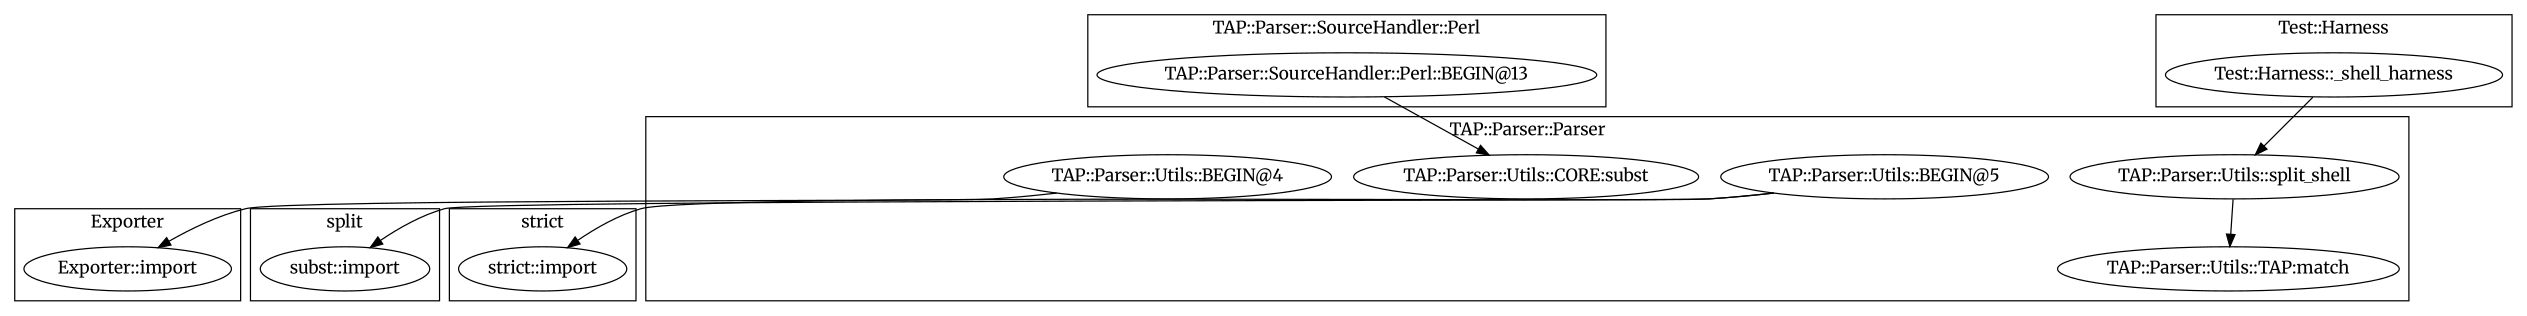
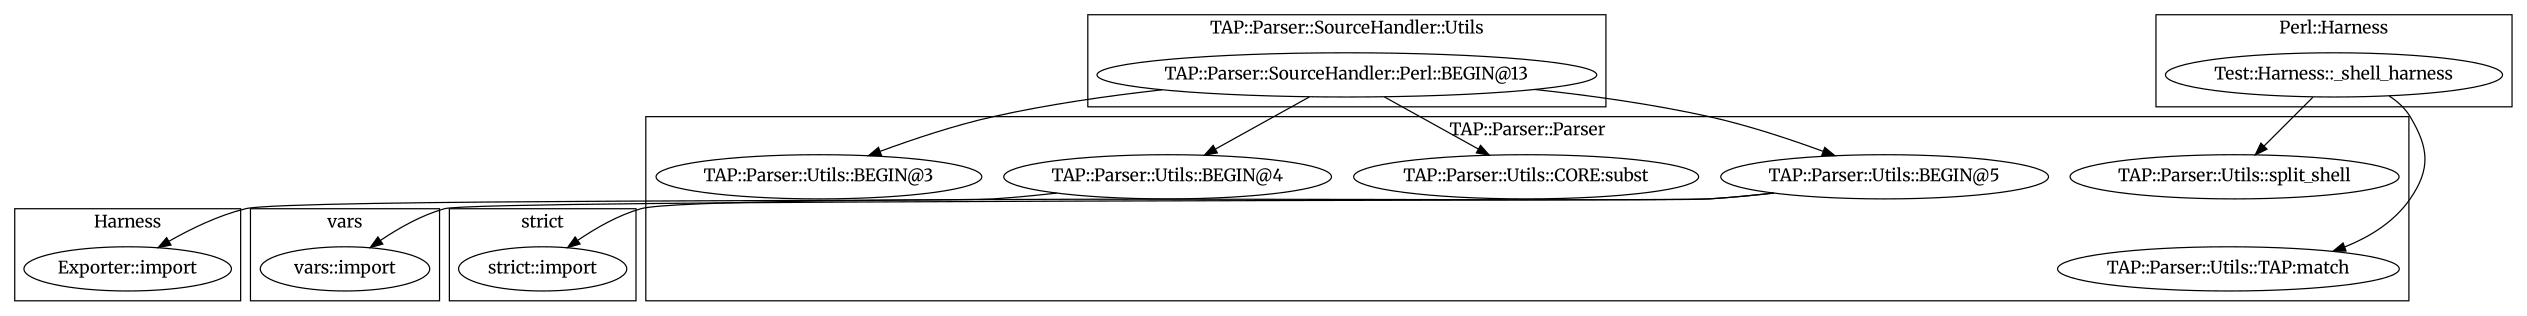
cluster "TAP::Parser::SourceHandler::Perl": label "TAP::Parser::SourceHandler::Perl" -> "TAP::Parser::SourceHandler::Utils"
cluster "Test::Harness": label "Test::Harness" -> "Perl::Harness"
edge "TAP::Parser::SourceHandler::Perl::BEGIN@13" -> "TAP::Parser::Utils::BEGIN@5": added
edge "TAP::Parser::SourceHandler::Perl::BEGIN@13" -> "TAP::Parser::Utils::BEGIN@4": added
node "TAP::Parser::Utils::BEGIN@3": added
edge "TAP::Parser::Utils::split_shell" -> "TAP::Parser::Utils::TAP:match": now "Test::Harness::_shell_harness" -> "TAP::Parser::Utils::TAP:match"
cluster "Exporter": label "Exporter" -> "Harness"
cluster "split": label "split" -> "vars"
node "subst::import": label "subst::import" -> "vars::import"
